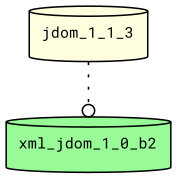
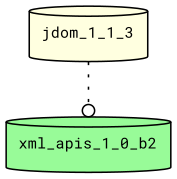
node "xml_jdom_1_0_b2": label "xml_jdom_1_0_b2" -> "xml_apis_1_0_b2"
